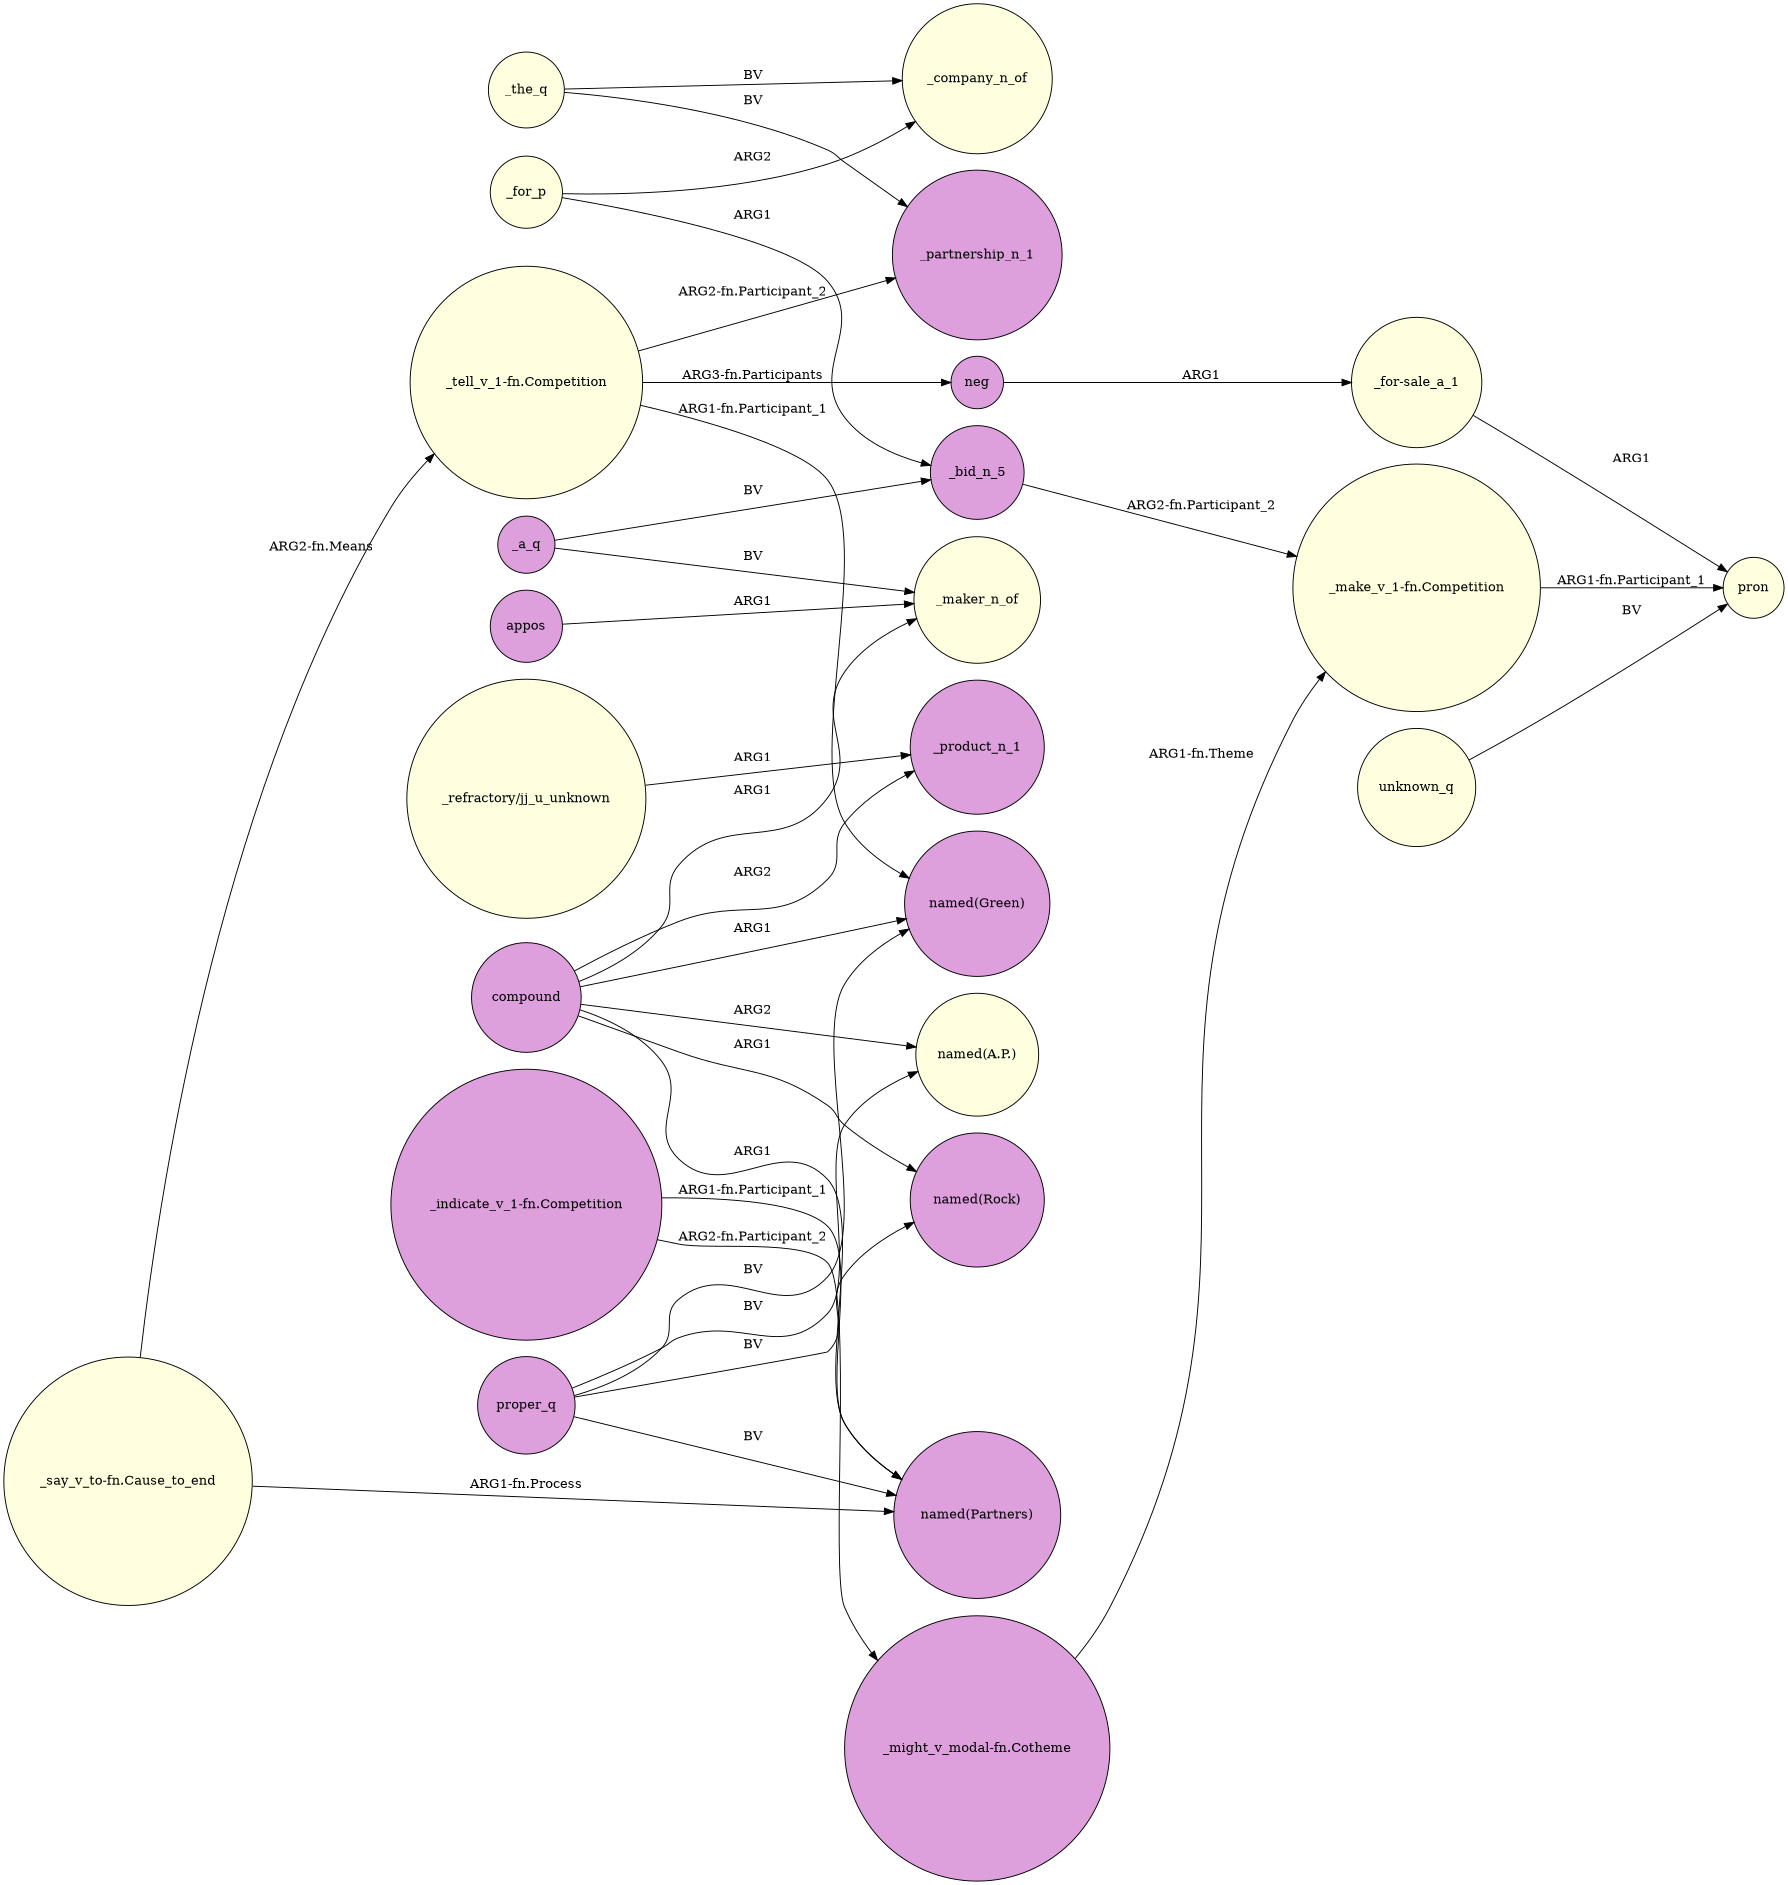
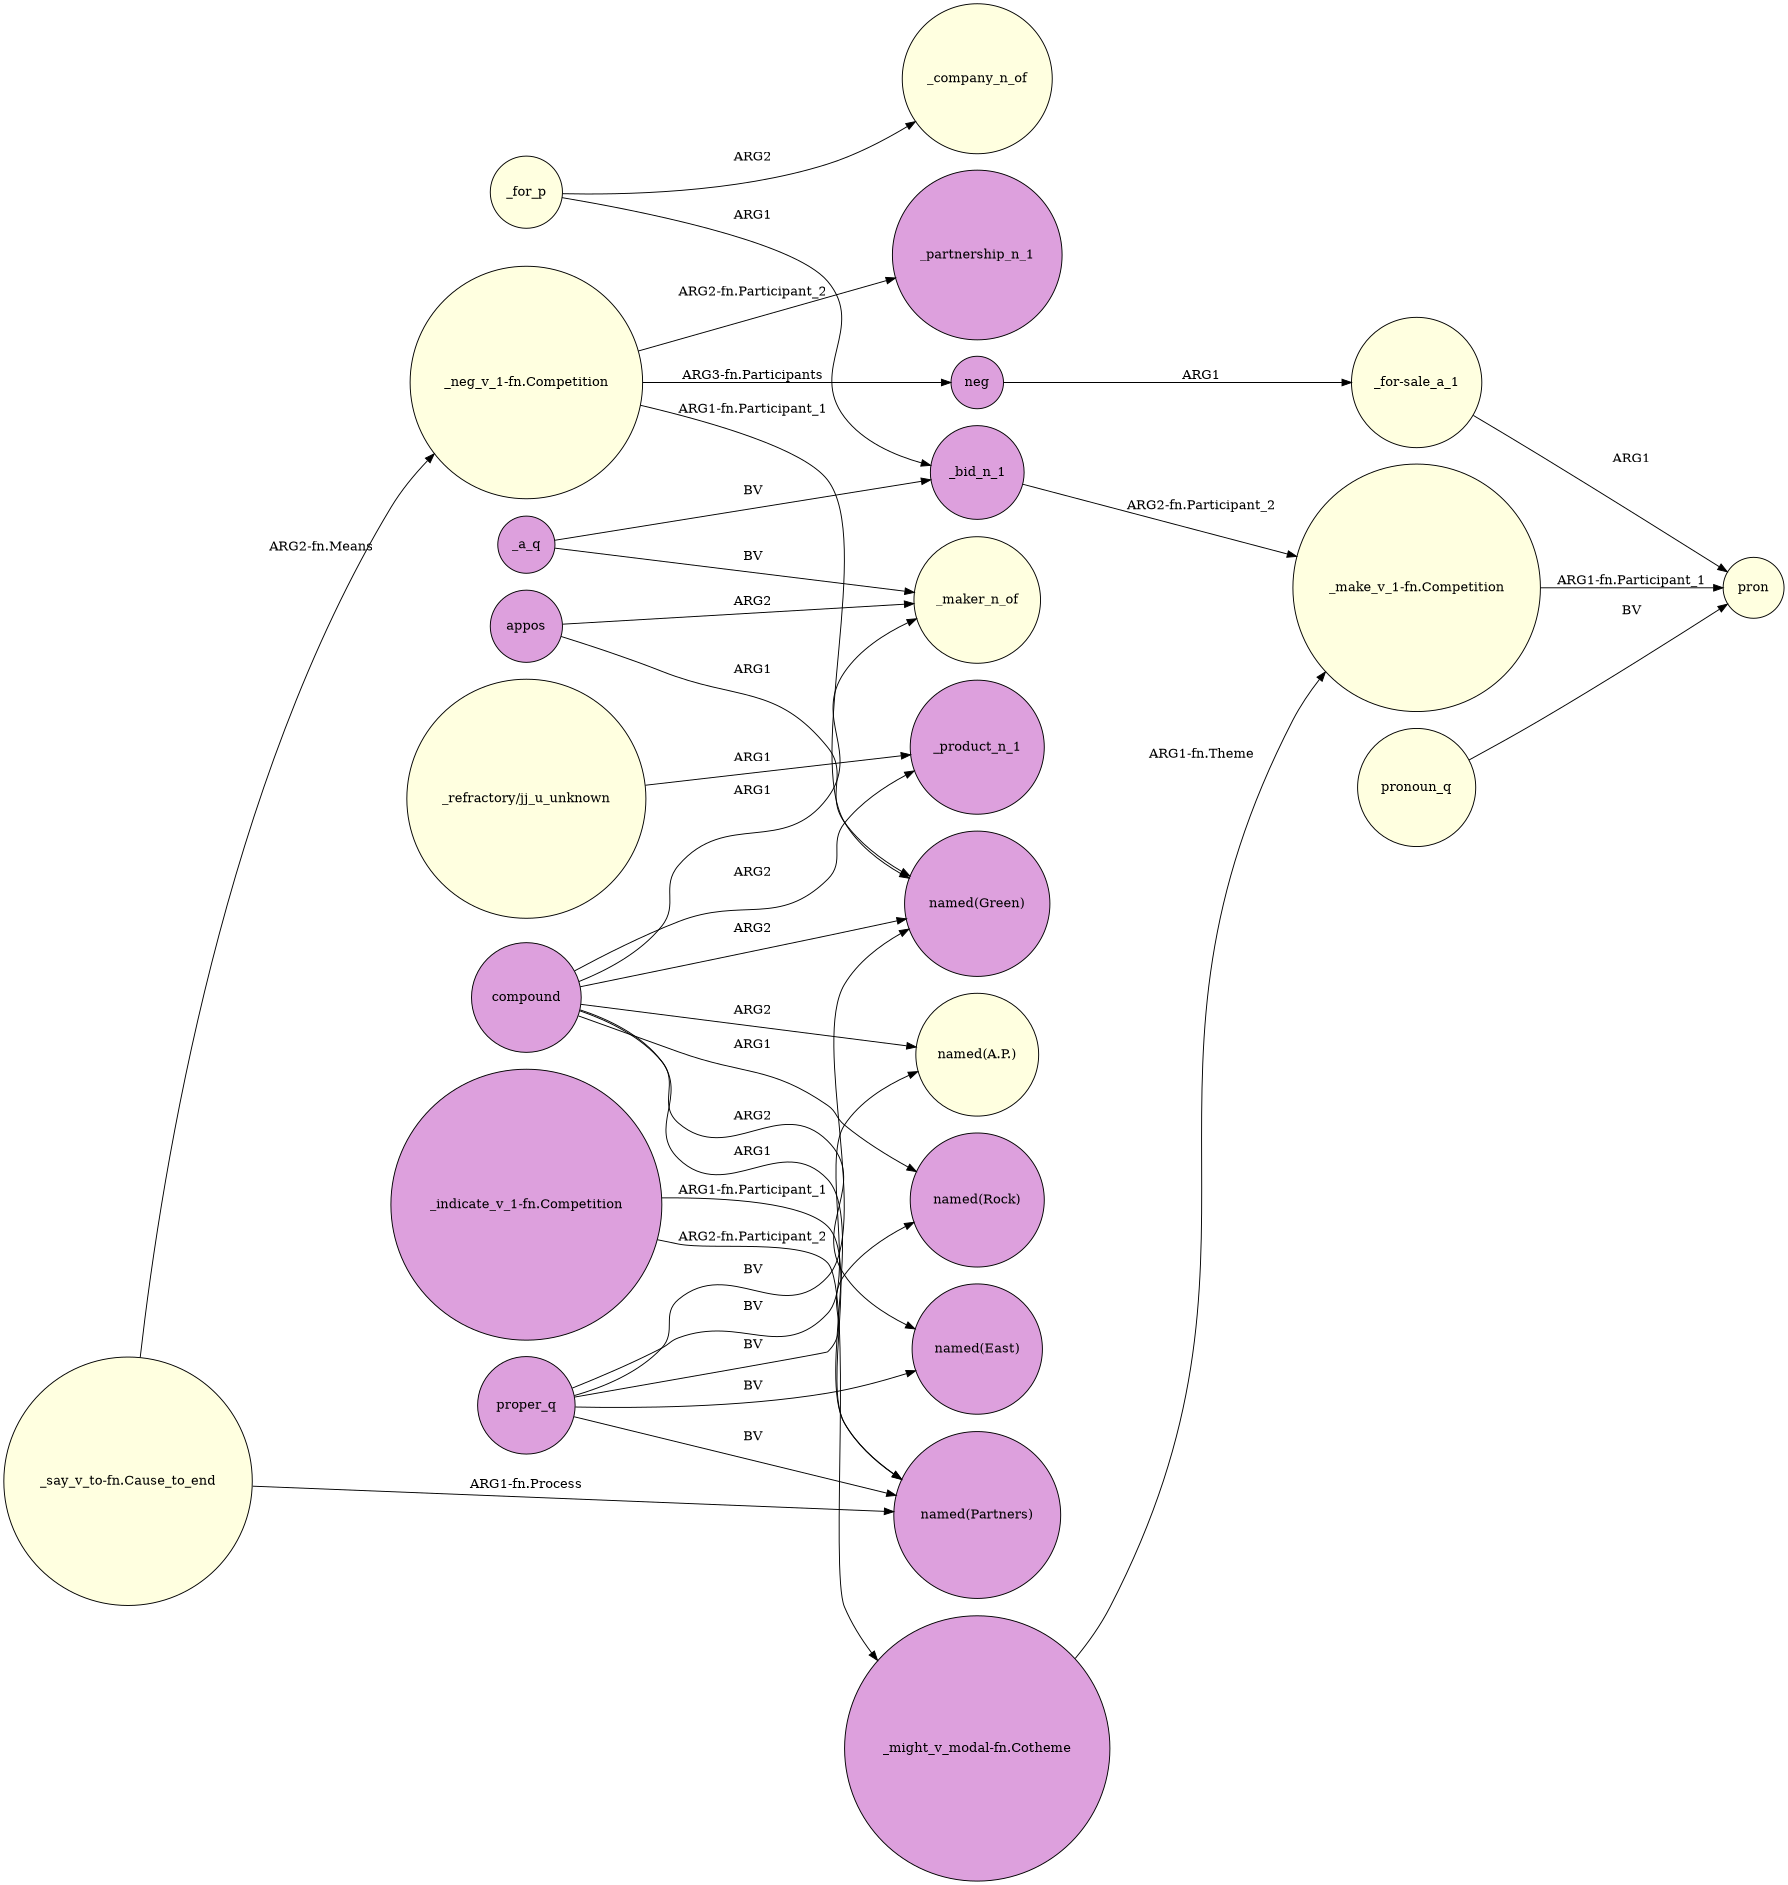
node "_the_q": removed
node "_tell_v_1-fn.Competition": label "_tell_v_1-fn.Competition" -> "_neg_v_1-fn.Competition"
node "_bid_n_5": label "_bid_n_5" -> "_bid_n_1"
edge "appos" -> "_maker_n_of": label "ARG1" -> "ARG2"
edge "appos" -> "named(Green)": added, label "ARG1"
node "unknown_q": label "unknown_q" -> "pronoun_q"
edge "compound" -> "named(Green)": label "ARG1" -> "ARG2"
node "named(East)": added
